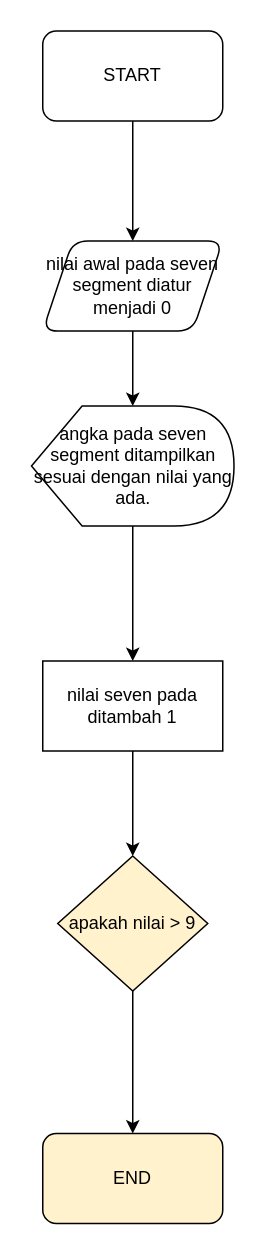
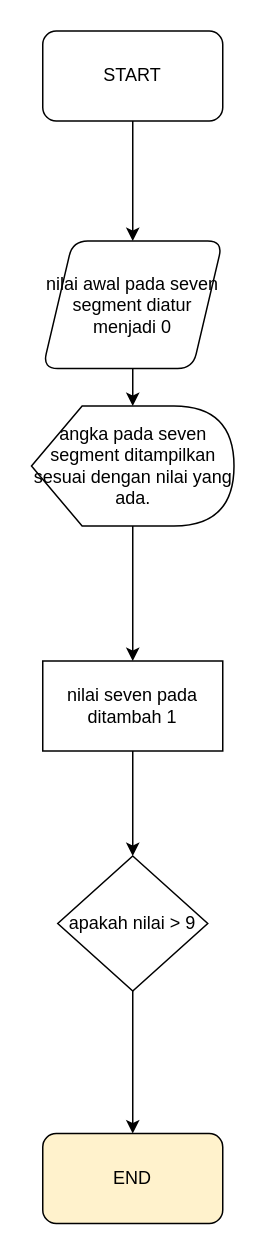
node "nilai awal pada seven segment diatur menjadi 0": size 180x90 -> 180x128
node "apakah nilai > 9": fillcolor #fff2cc -> #ffffff
